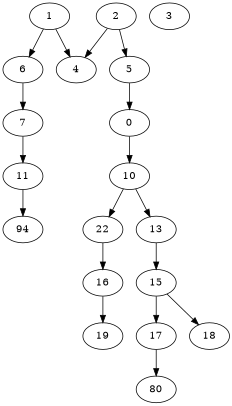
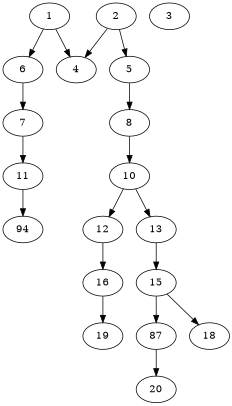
node "0": label "0" -> "8"
node "22": label "22" -> "12"
node "17": label "17" -> "87"
node "80": label "80" -> "20"
